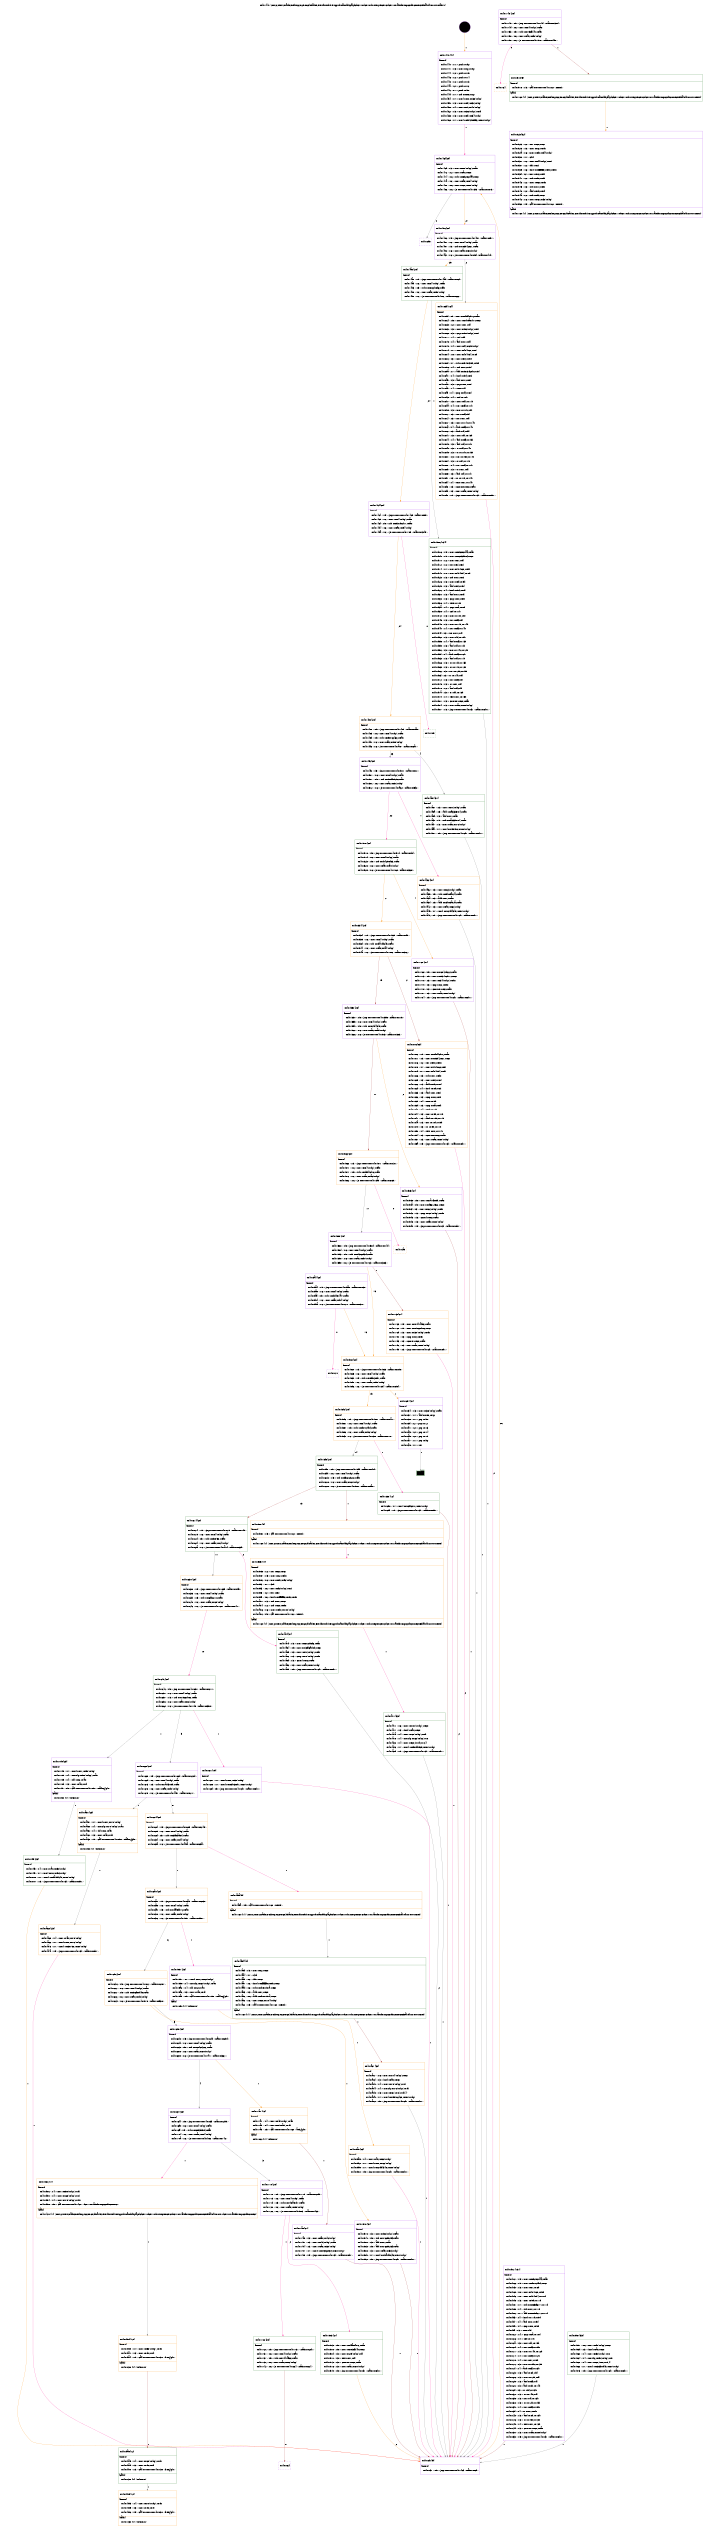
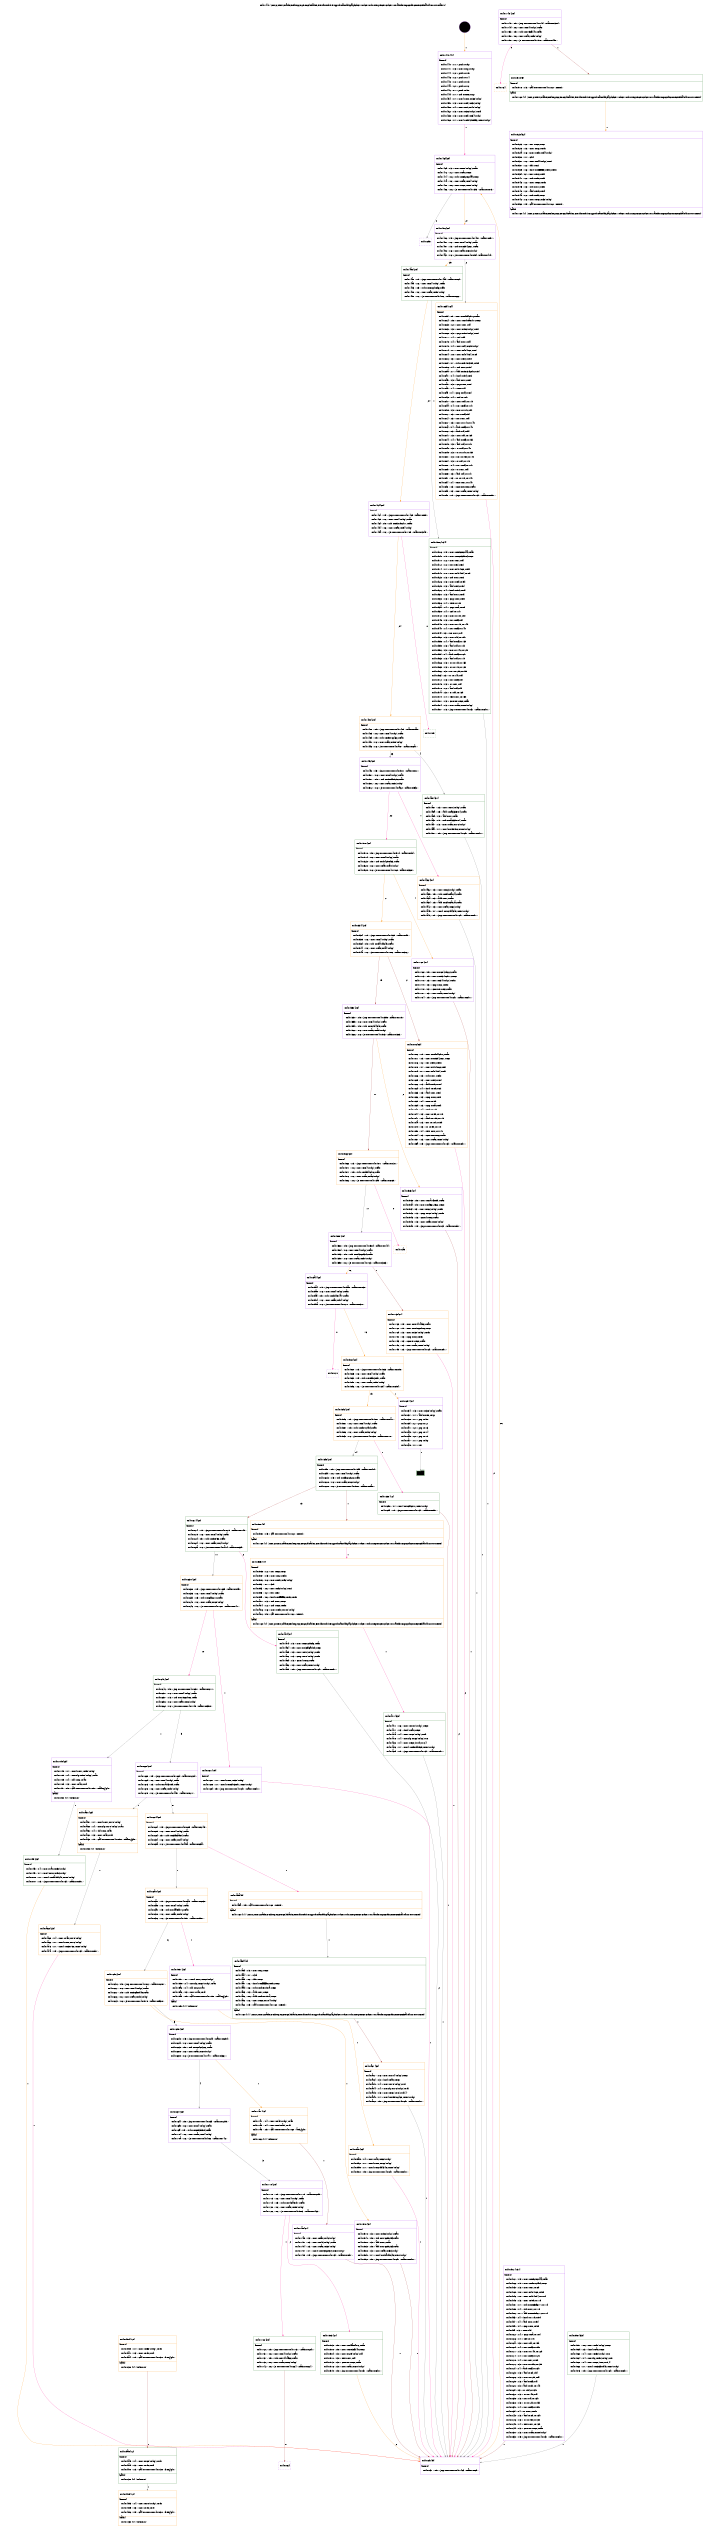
edge "0x401588 [28]" -> "0x4015c0 [28]": now "0x401588 [28]" -> "0x4015a4 [28]"
edge "0x40164c [28]" -> "0x401c81 [19]": now "0x401630 [28]" -> "0x401c81 [19]"
node "0x401b8c [17]": removed
